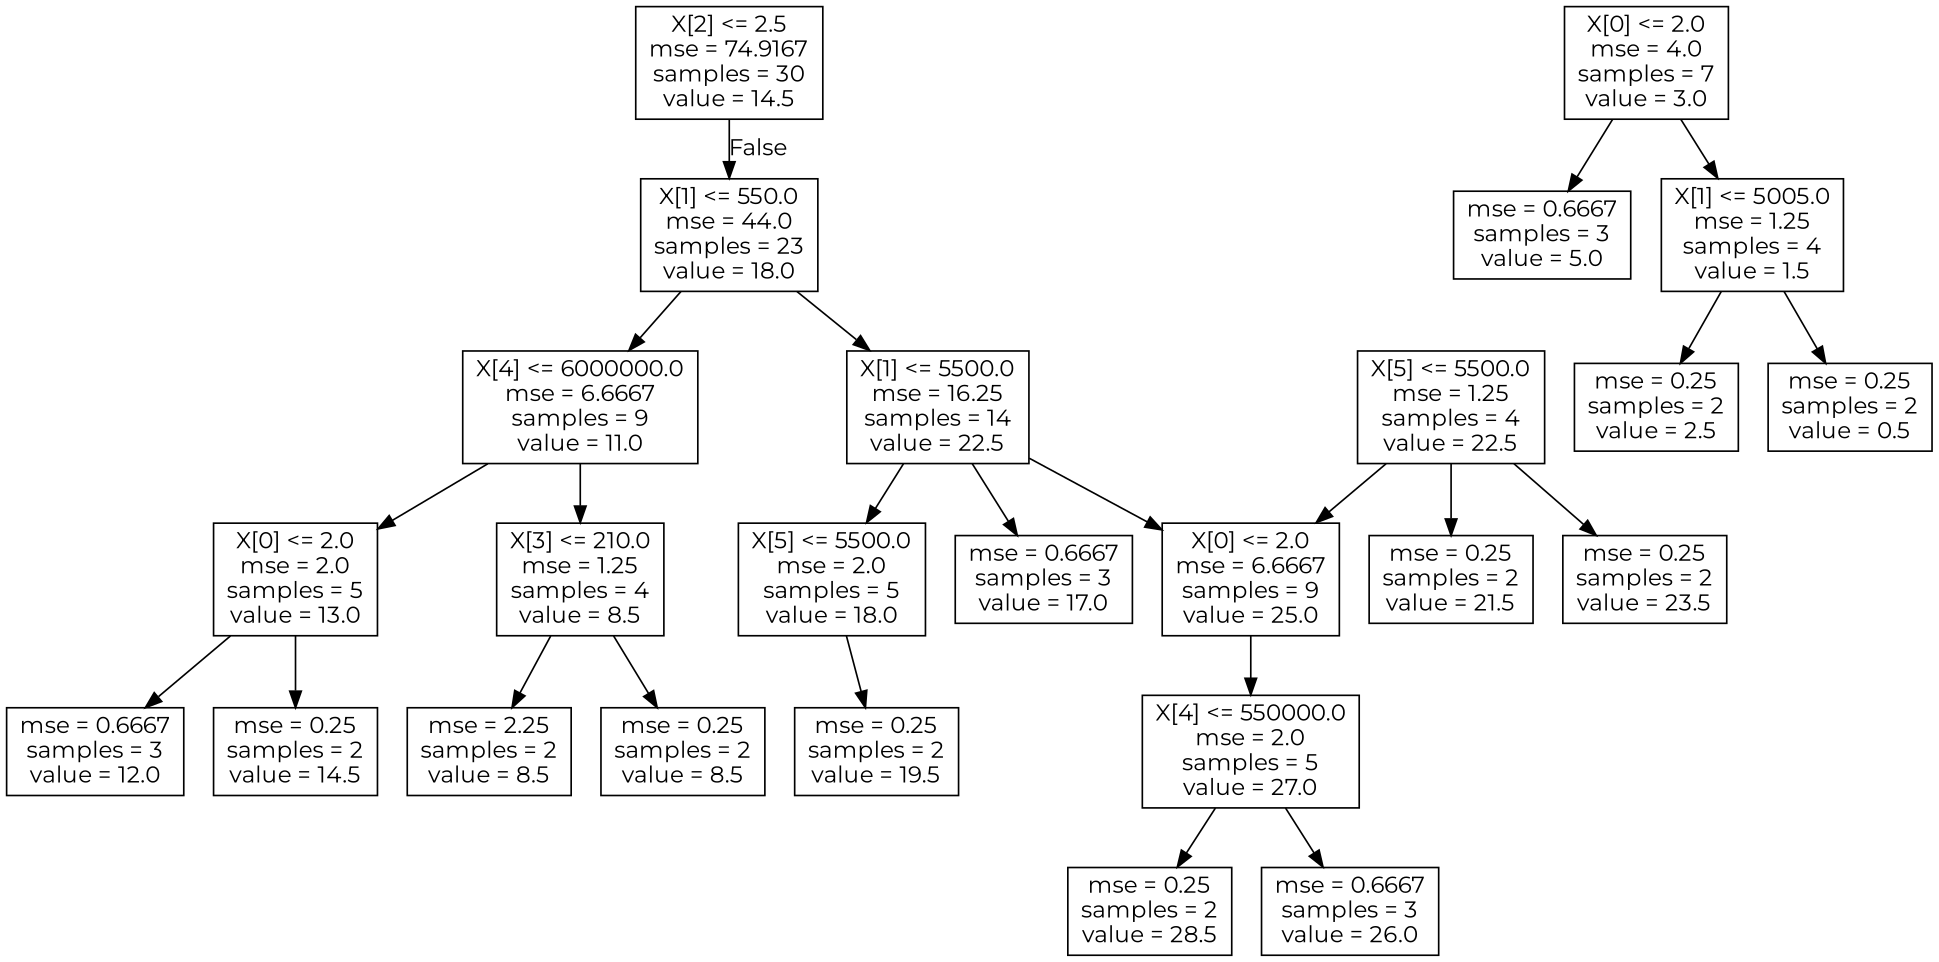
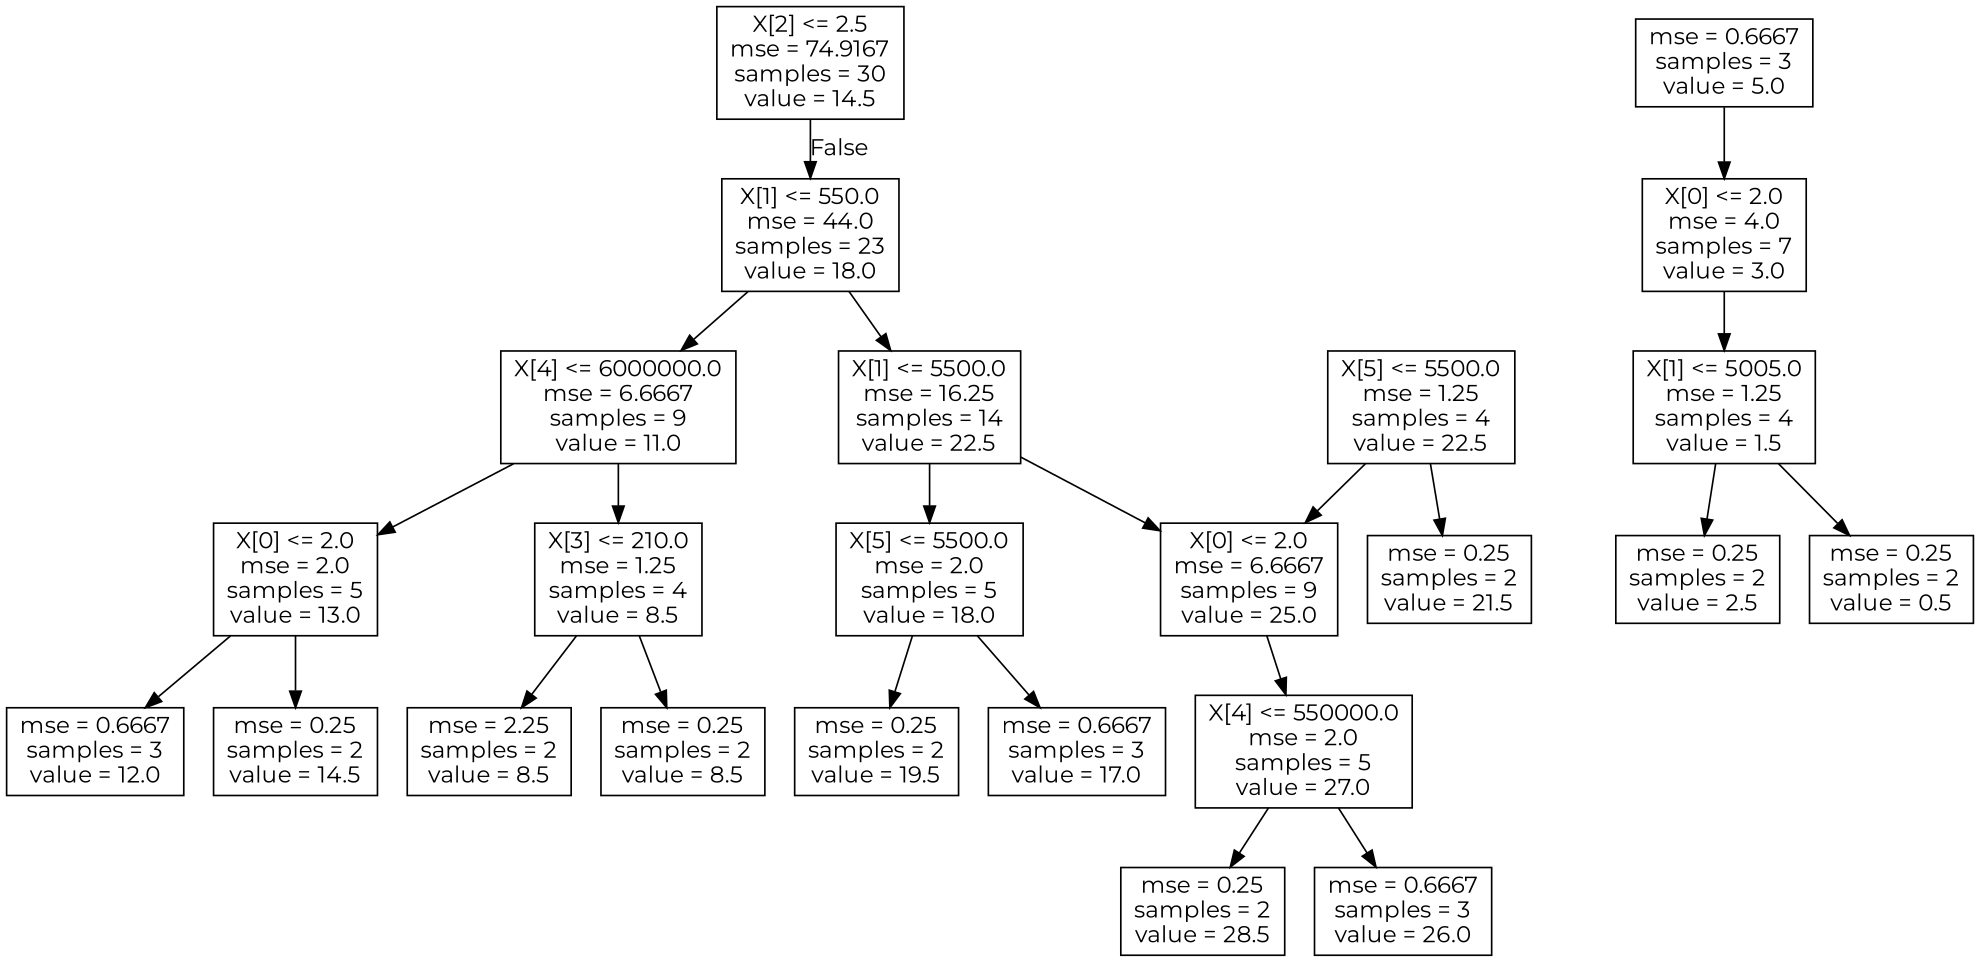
edge "X[0] <= 2.0 mse = 4.0 samples = 7 value = 3.0" -> "mse = 0.6667 samples = 3 value = 5.0": reversed
edge "X[1] <= 5500.0 mse = 16.25 samples = 14 value = 22.5" -> "mse = 0.6667 samples = 3 value = 17.0": now "X[5] <= 5500.0 mse = 2.0 samples = 5 value = 18.0" -> "mse = 0.6667 samples = 3 value = 17.0"
node "mse = 0.25 samples = 2 value = 23.5": removed
